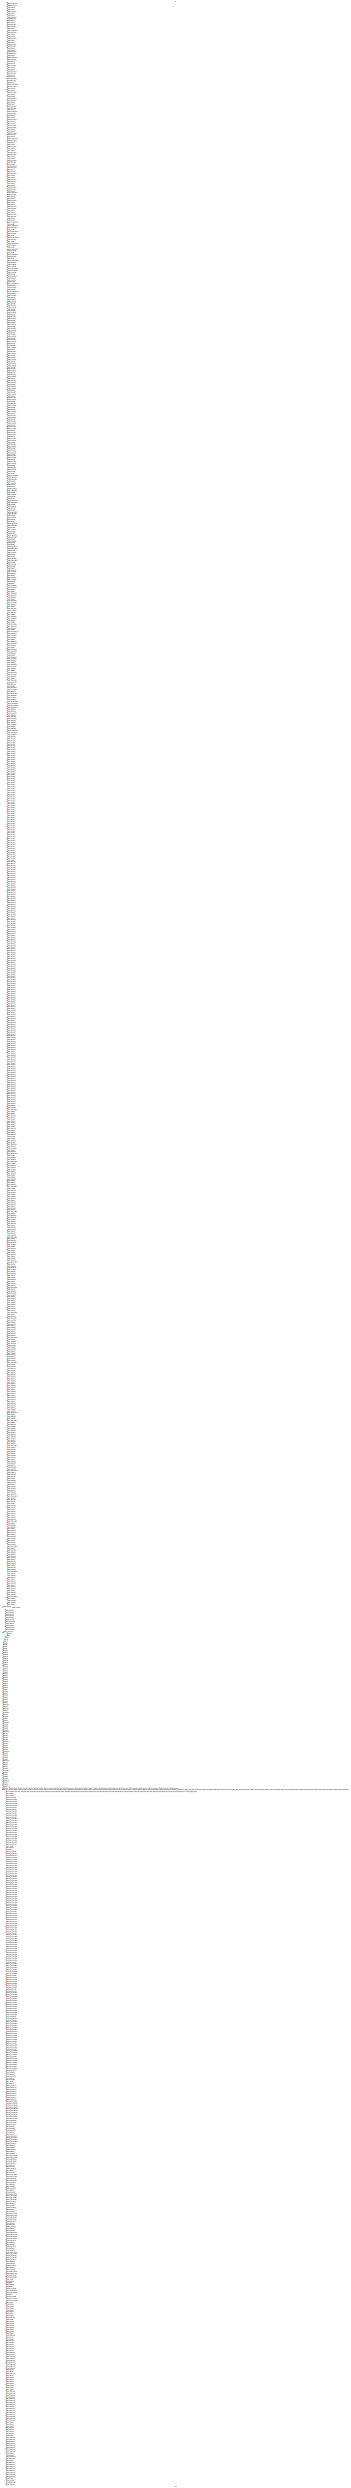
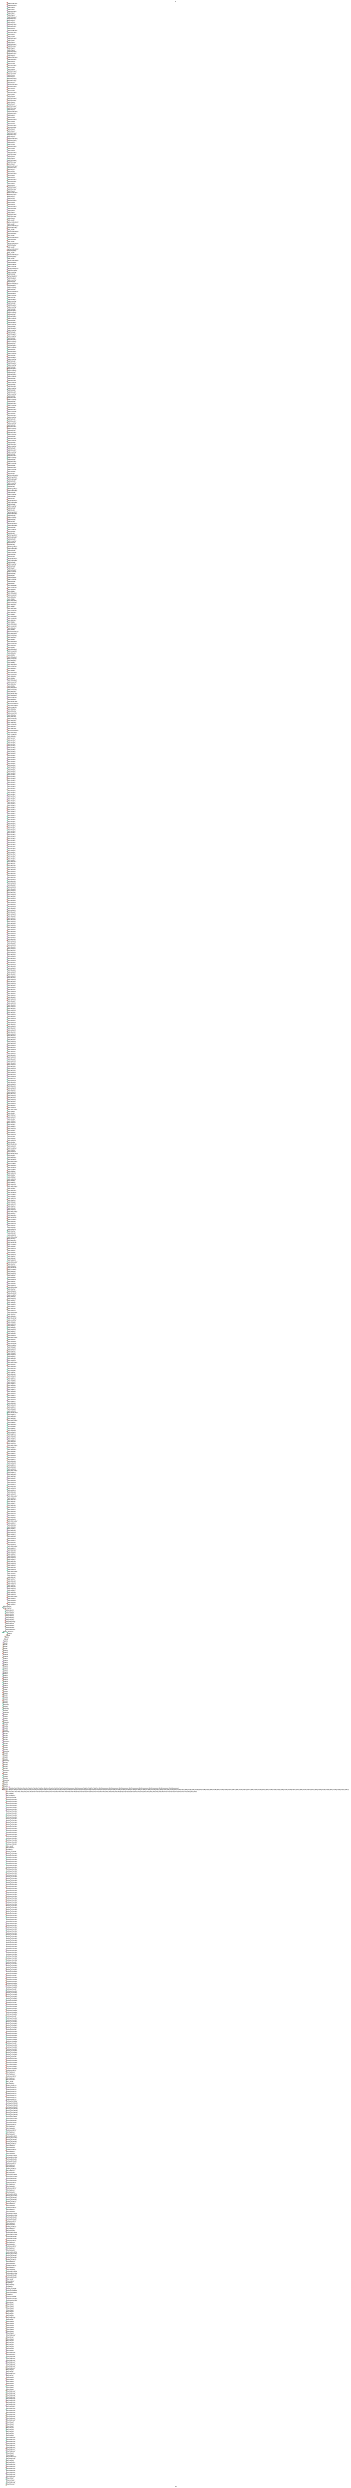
edge "l1192" -> "l1194": now "l1193" -> "l1194"
